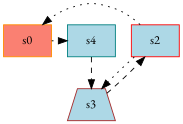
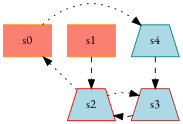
node "s1": added
node "s4": shape box -> trapezium
node "s2": shape box -> trapezium
